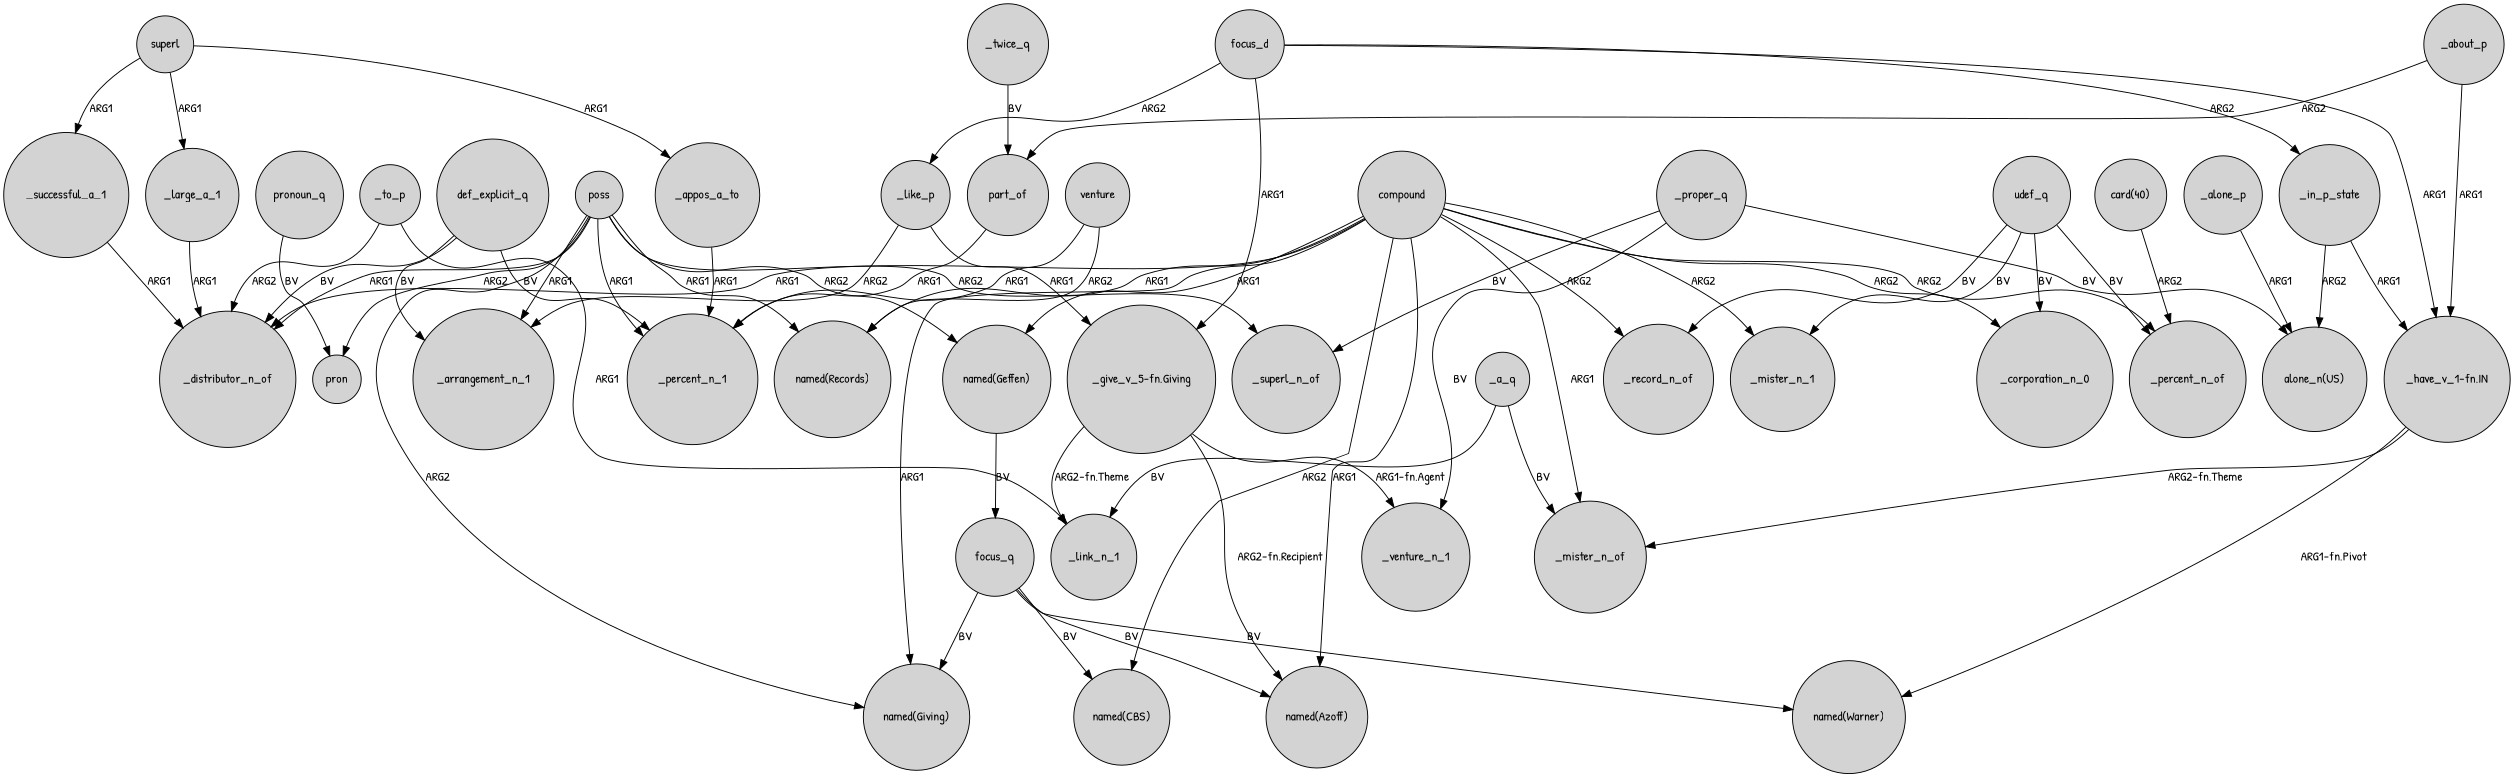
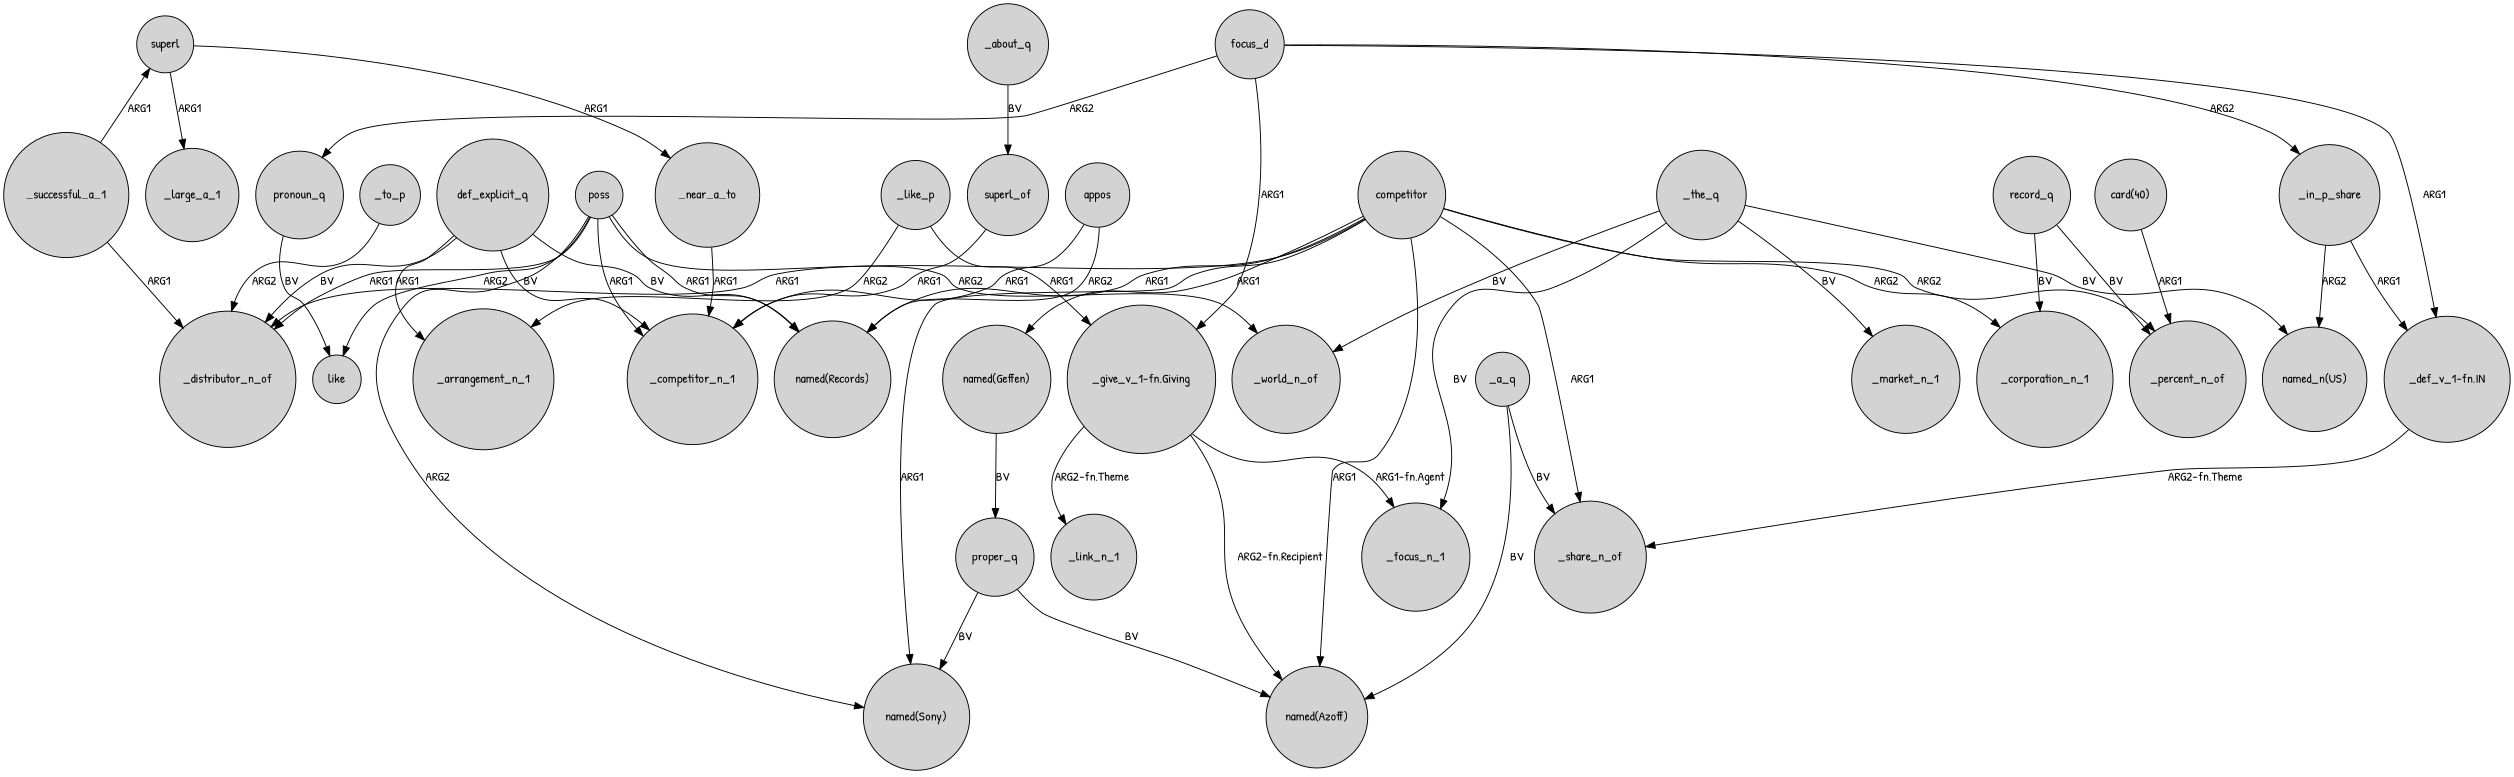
node "_twice_q": label "_twice_q" -> "_about_q"
node "_about_p": removed
edge "superl" -> "_successful_a_1": reversed
edge "focus_d" -> "_like_p": now "focus_d" -> "pronoun_q"
node "_appos_a_to": label "_appos_a_to" -> "_near_a_to"
node "part_of": label "part_of" -> "superl_of"
node "venture": label "venture" -> "appos"
node "compound": label "compound" -> "competitor"
node "_proper_q": label "_proper_q" -> "_the_q"
node "udef_q": label "udef_q" -> "record_q"
node "_alone_p": removed
node "_in_p_state": label "_in_p_state" -> "_in_p_share"
edge "poss" -> "_arrangement_n_1": removed, label "ARG1"
edge "_large_a_1" -> "_distributor_n_of": removed, label "ARG1"
edge "poss" -> "named(Geffen)": removed, label "ARG2"
edge "def_explicit_q" -> "_arrangement_n_1": label "BV" -> "ARG1"
edge "card(40)" -> "_percent_n_of": label "ARG2" -> "ARG1"
edge "def_explicit_q" -> "named(Records)": added, label "BV"
node "pron": label "pron" -> "like"
node "_percent_n_1": label "_percent_n_1" -> "_competitor_n_1"
node "_give_v_5-fn.Giving": label "_give_v_5-fn.Giving" -> "_give_v_1-fn.Giving"
node "_superl_n_of": label "_superl_n_of" -> "_world_n_of"
node "_record_n_of": removed
node "_mister_n_1": removed
node "_market_n_1": added
node "_corporation_n_0": label "_corporation_n_0" -> "_corporation_n_1"
node "alone_n(US)": label "alone_n(US)" -> "named_n(US)"
node "_have_v_1-fn.IN": label "_have_v_1-fn.IN" -> "_def_v_1-fn.IN"
edge "_to_p" -> "_link_n_1": removed, label "ARG1"
edge "_a_q" -> "_link_n_1": now "_a_q" -> "named(Azoff)"
node "focus_q": label "focus_q" -> "proper_q"
node "_venture_n_1": label "_venture_n_1" -> "_focus_n_1"
node "_mister_n_of": label "_mister_n_of" -> "_share_n_of"
node "named(Giving)": label "named(Giving)" -> "named(Sony)"
node "named(CBS)": removed
node "named(Warner)": removed
